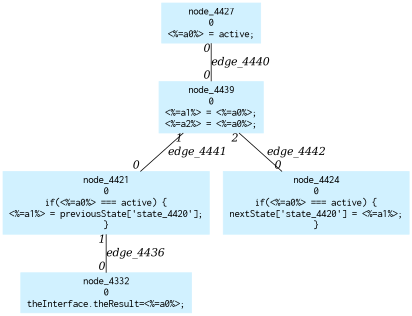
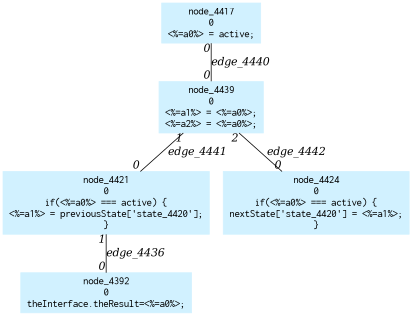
node "node_4427 0 <%=a0%> = active;": label "node_4427 0 <%=a0%> = active;" -> "node_4417 0 <%=a0%> = active;"
node "node_4332 0 theInterface.theResult=<%=a0%>;": label "node_4332 0 theInterface.theResult=<%=a0%>;" -> "node_4392 0 theInterface.theResult=<%=a0%>;"
